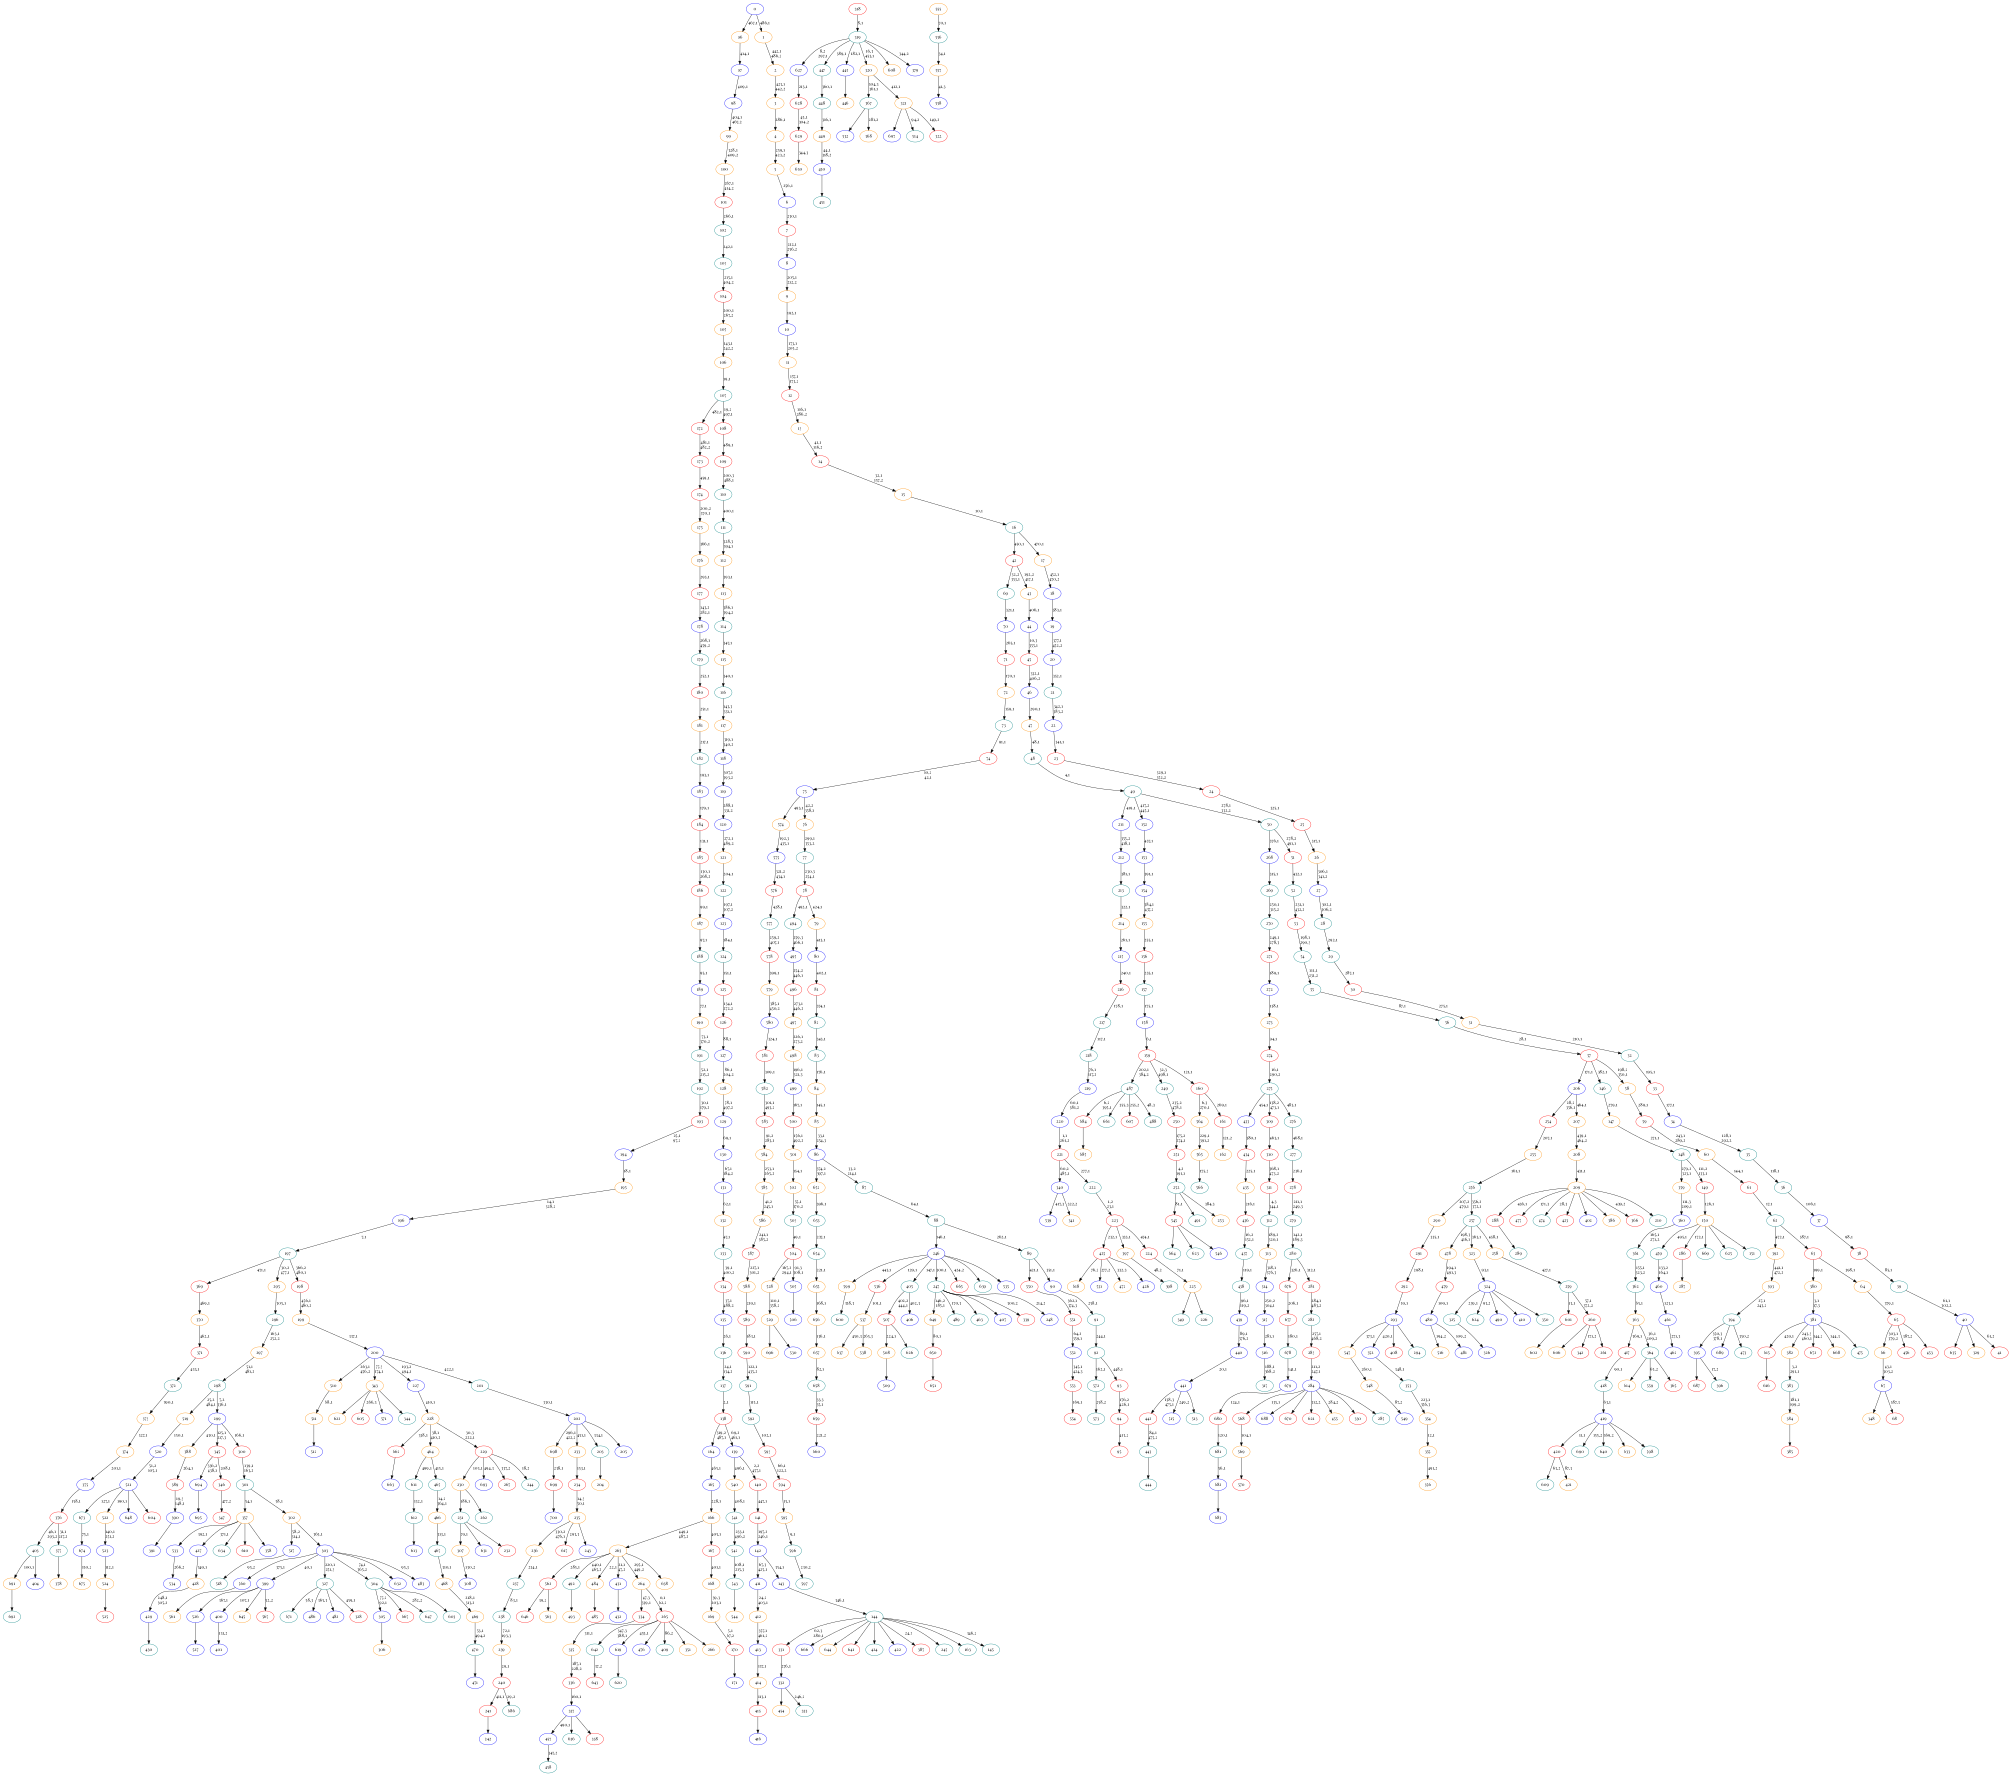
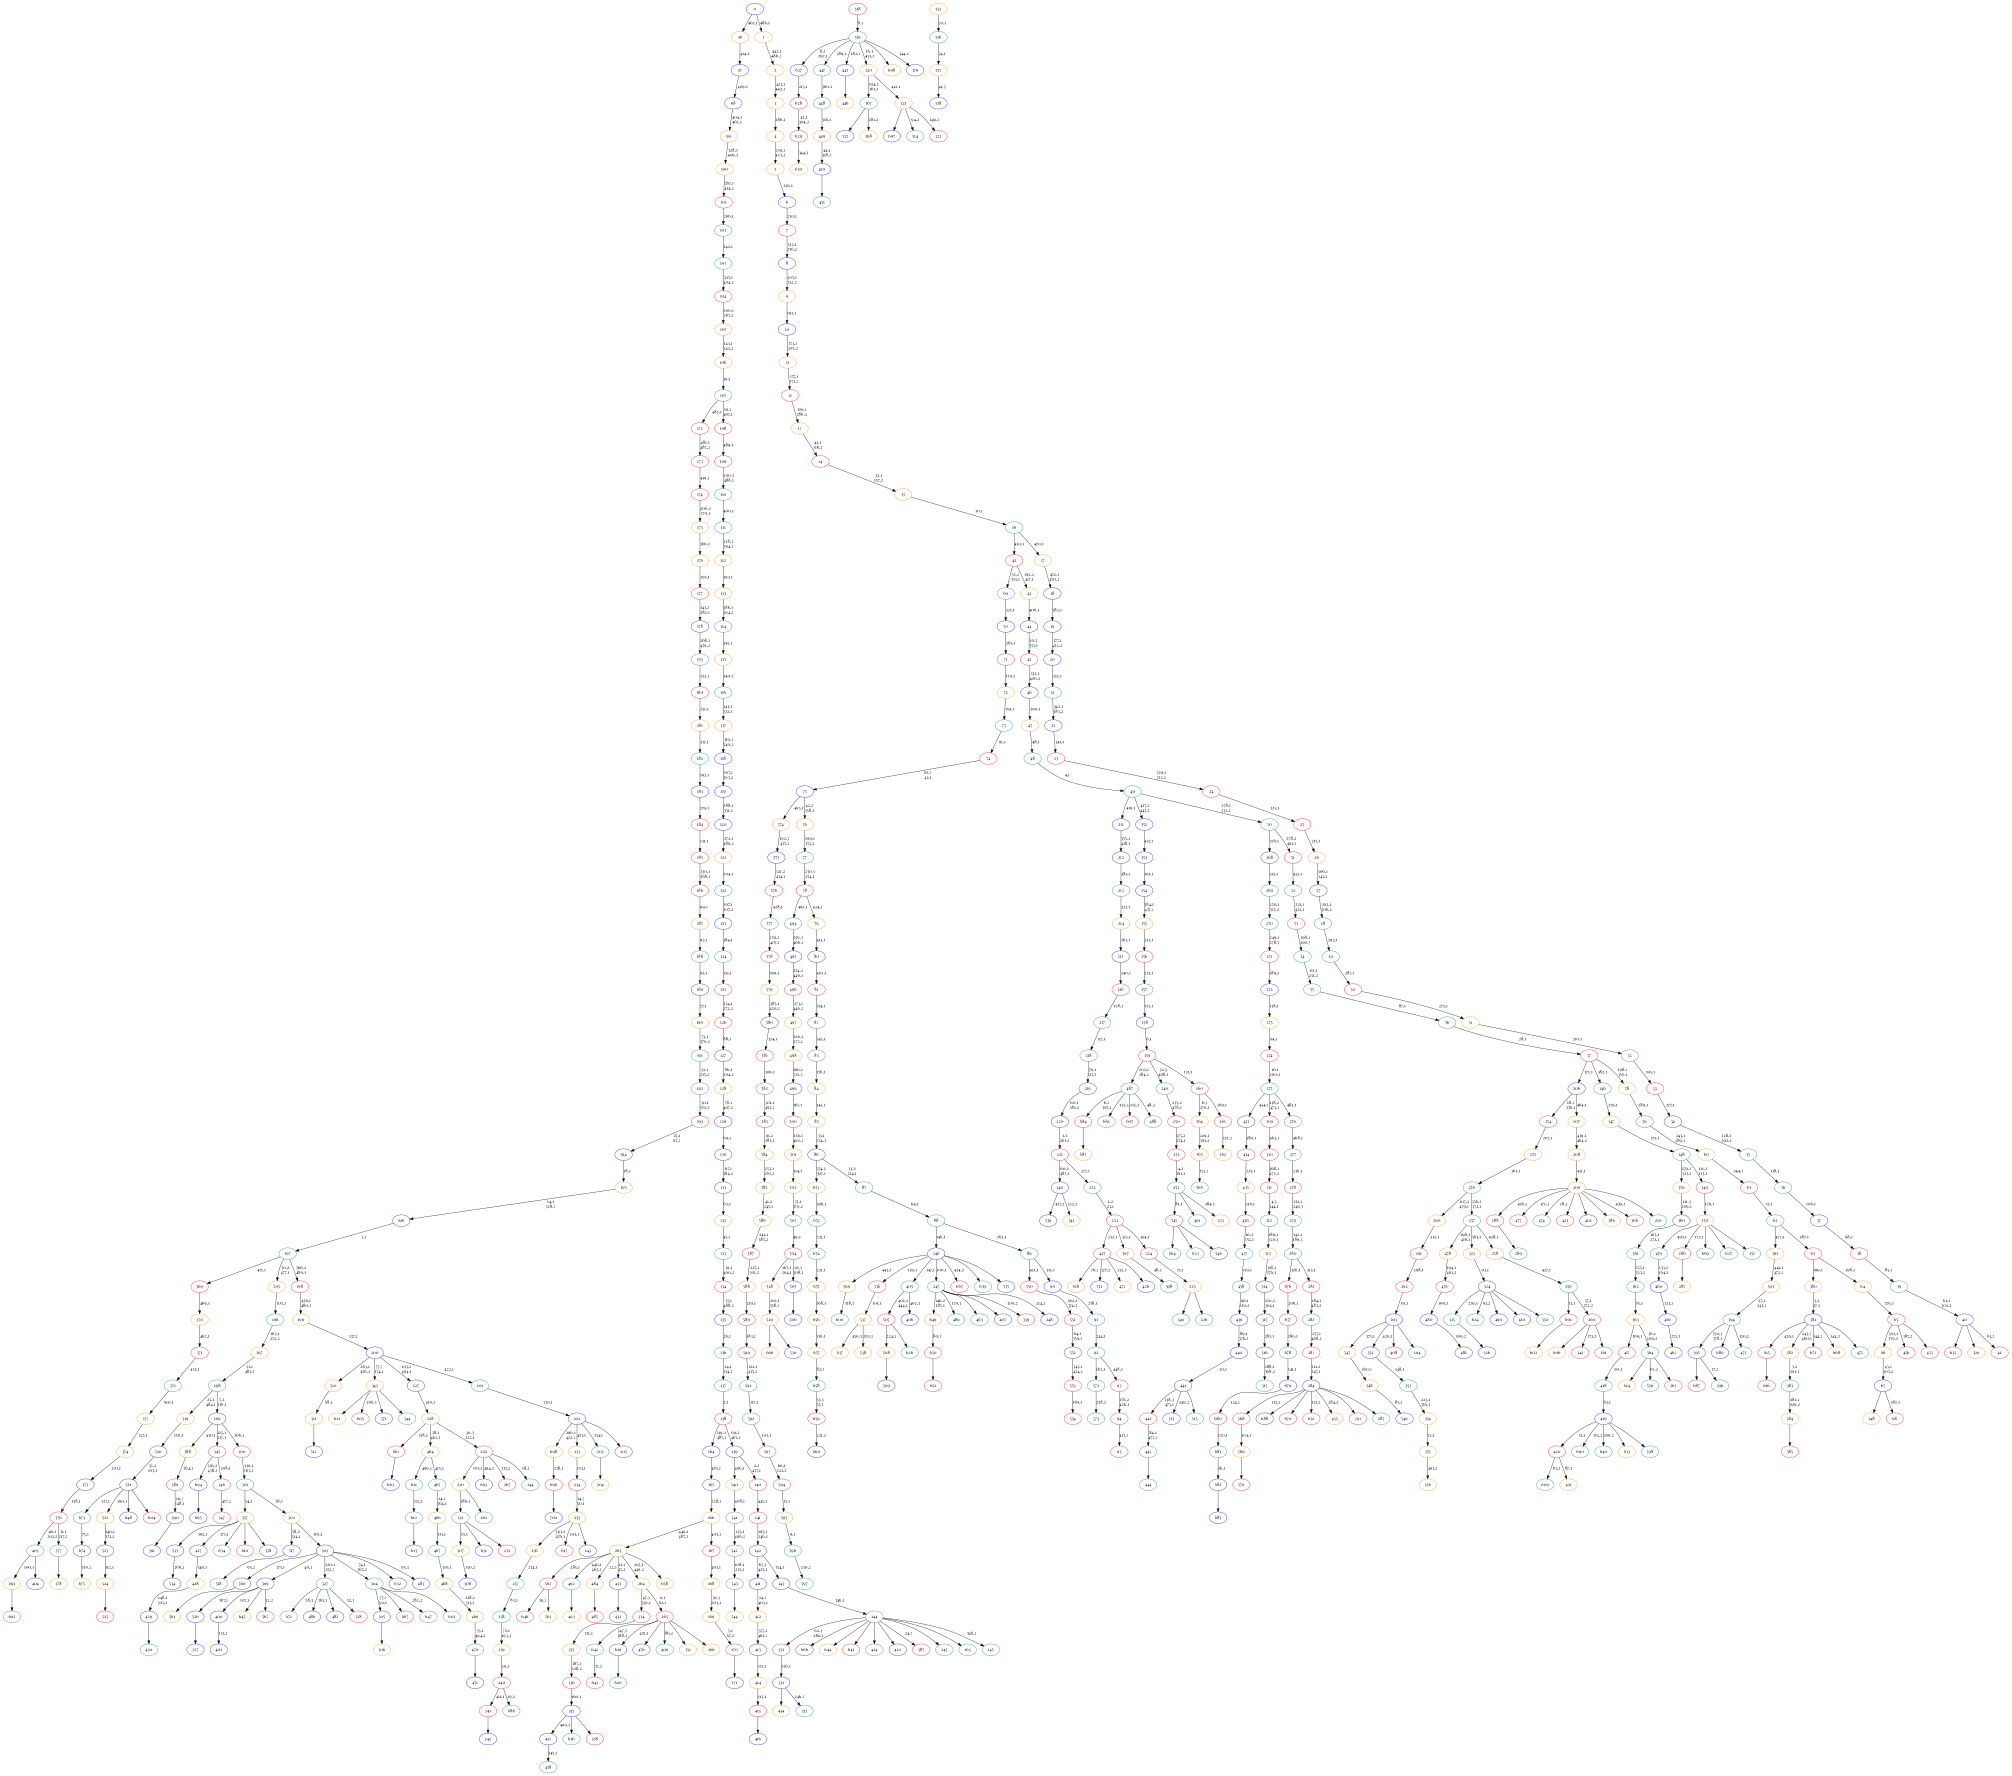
node "516": removed
edge "327" -> "328": label "459,1" -> "52,3"
